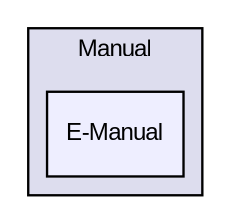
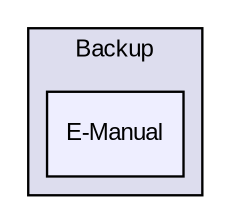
cluster "Manual": label "Manual" -> "Backup"
